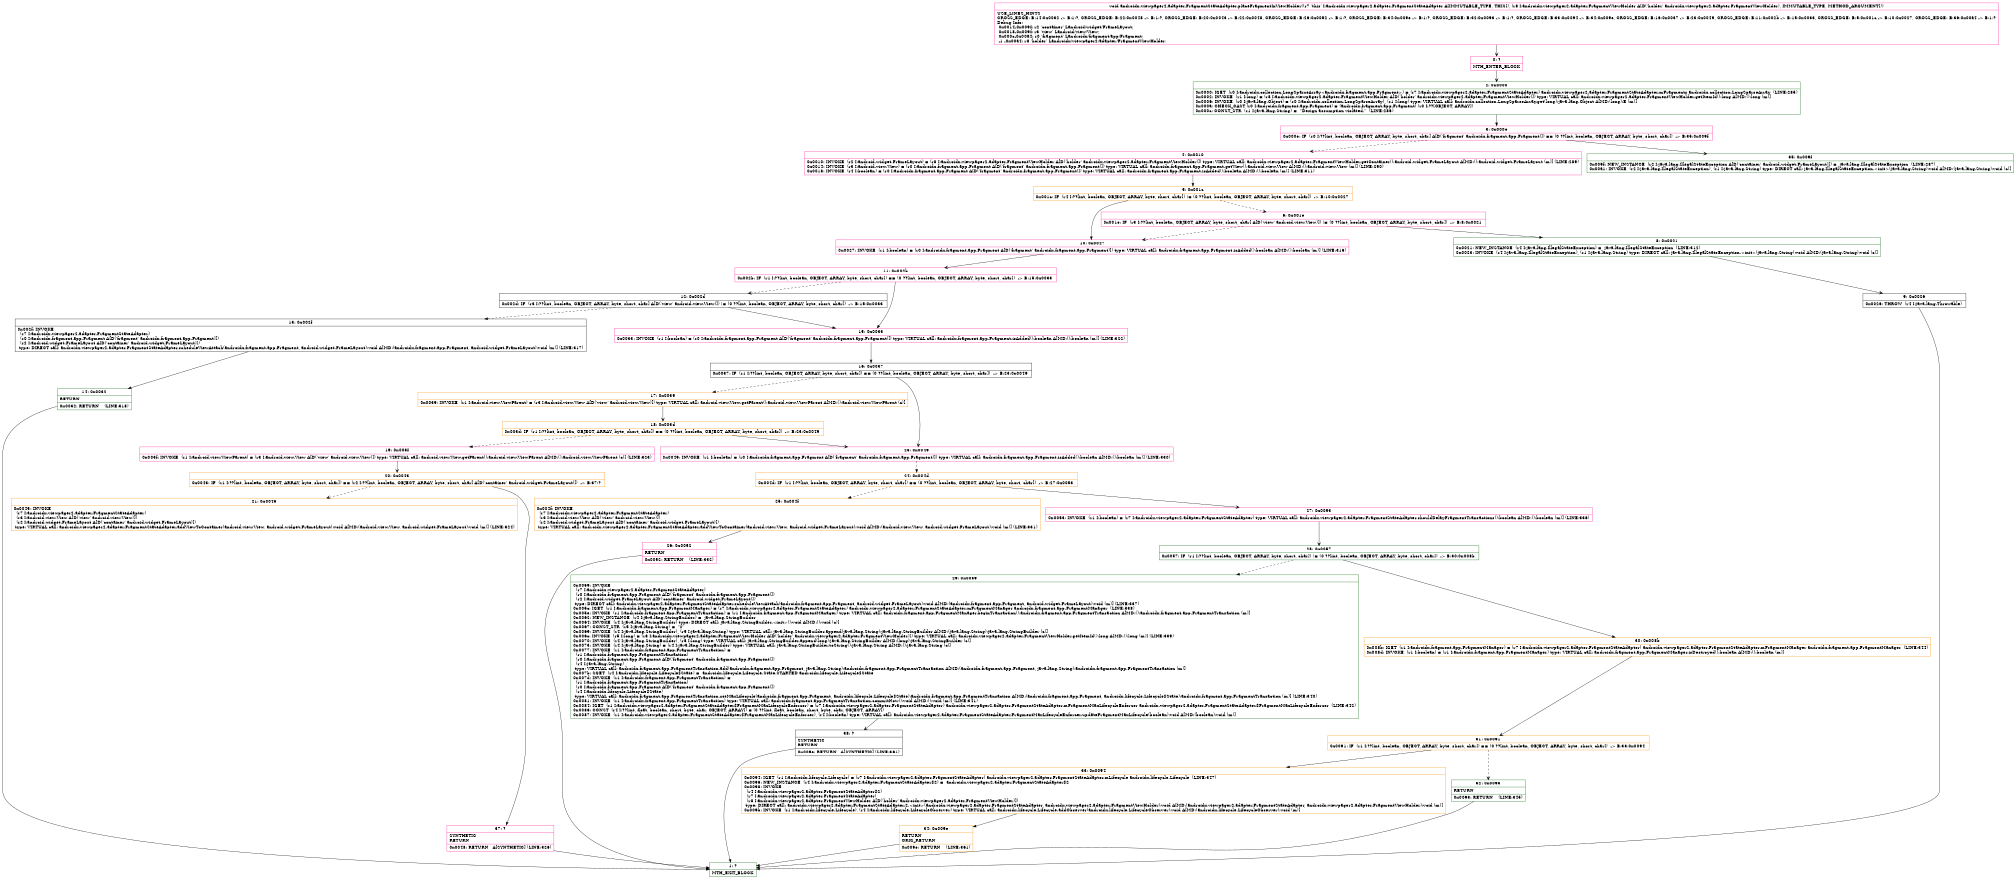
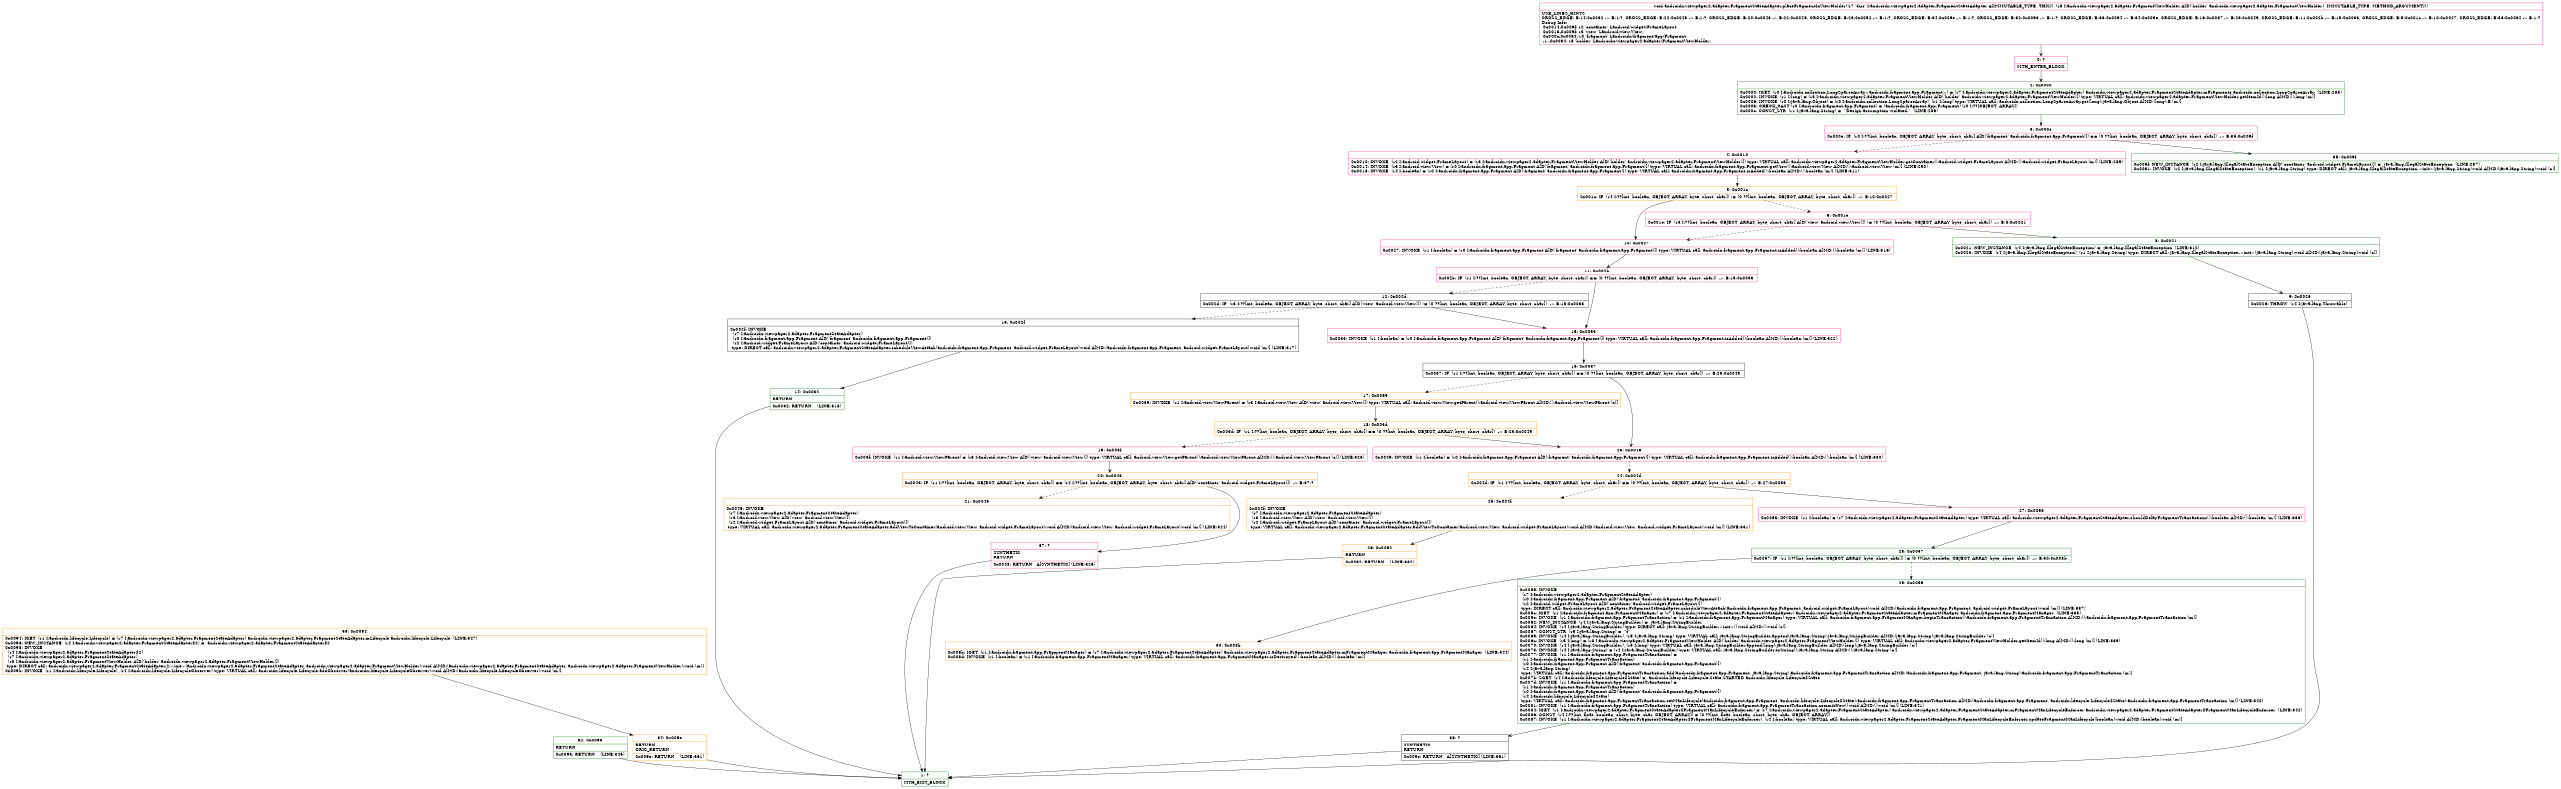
node "26: 0x0052": color deeppink -> darkorange
node "31: 0x0091": removed
